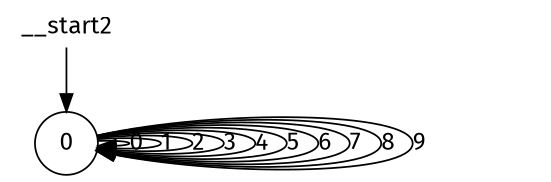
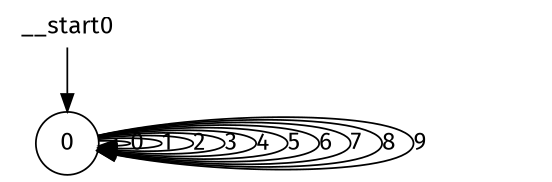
node "__start2": label "__start2" -> "__start0"
